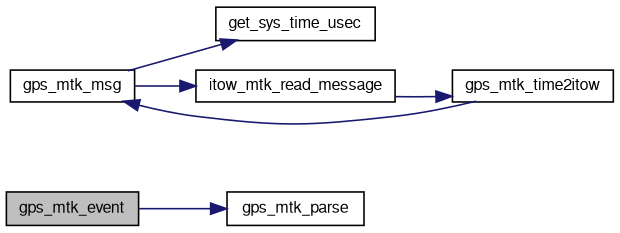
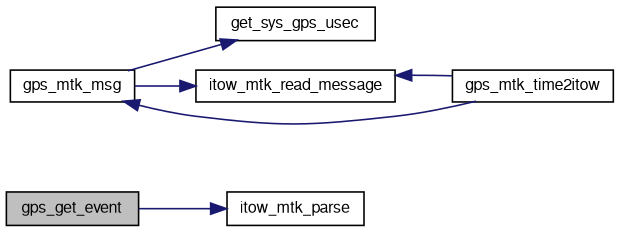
node "get_sys_time_usec": label "get_sys_time_usec" -> "get_sys_gps_usec"
edge "itow_mtk_read_message" -> "gps_mtk_time2itow": reversed
node "gps_mtk_event": label "gps_mtk_event" -> "gps_get_event"
node "gps_mtk_parse": label "gps_mtk_parse" -> "itow_mtk_parse"
